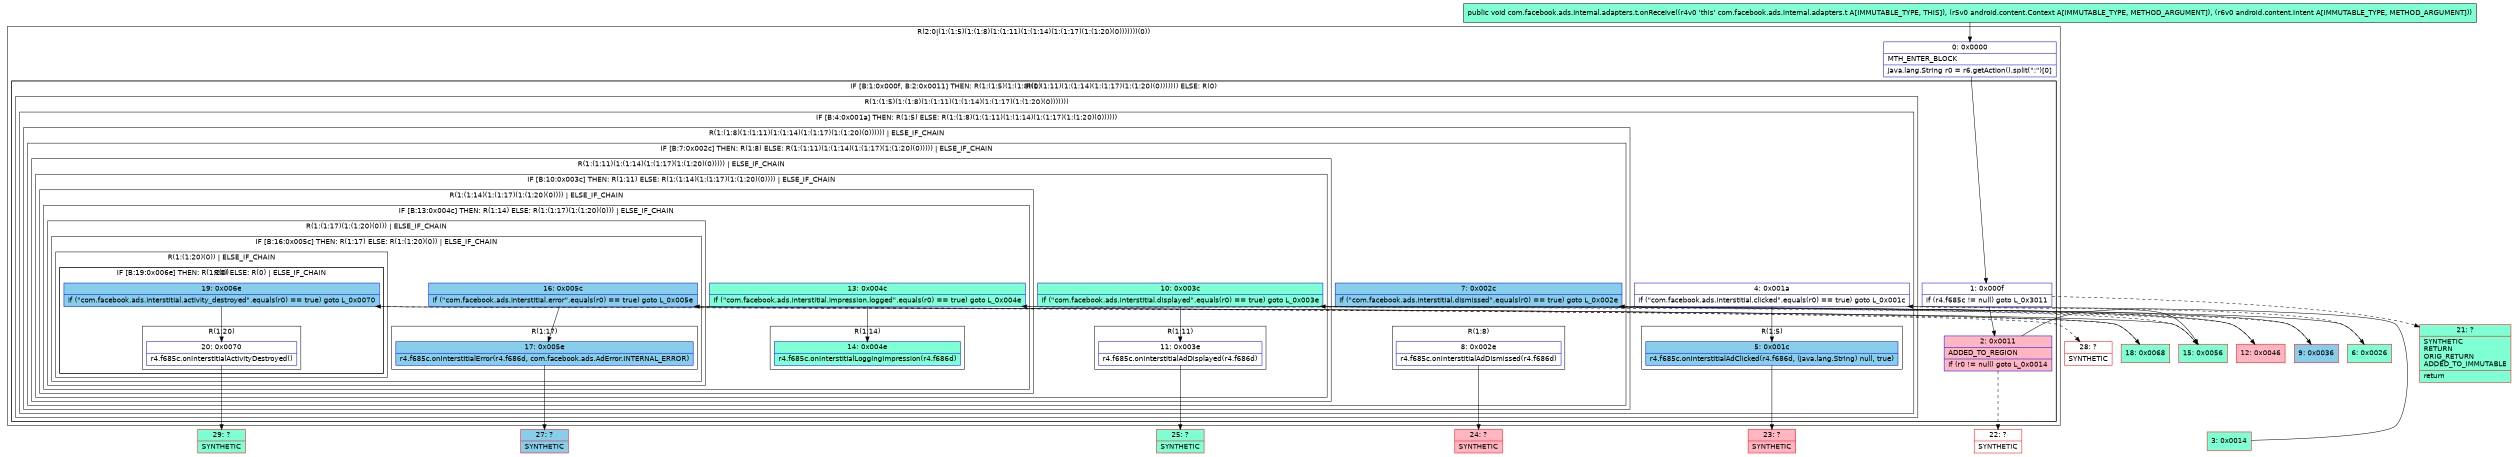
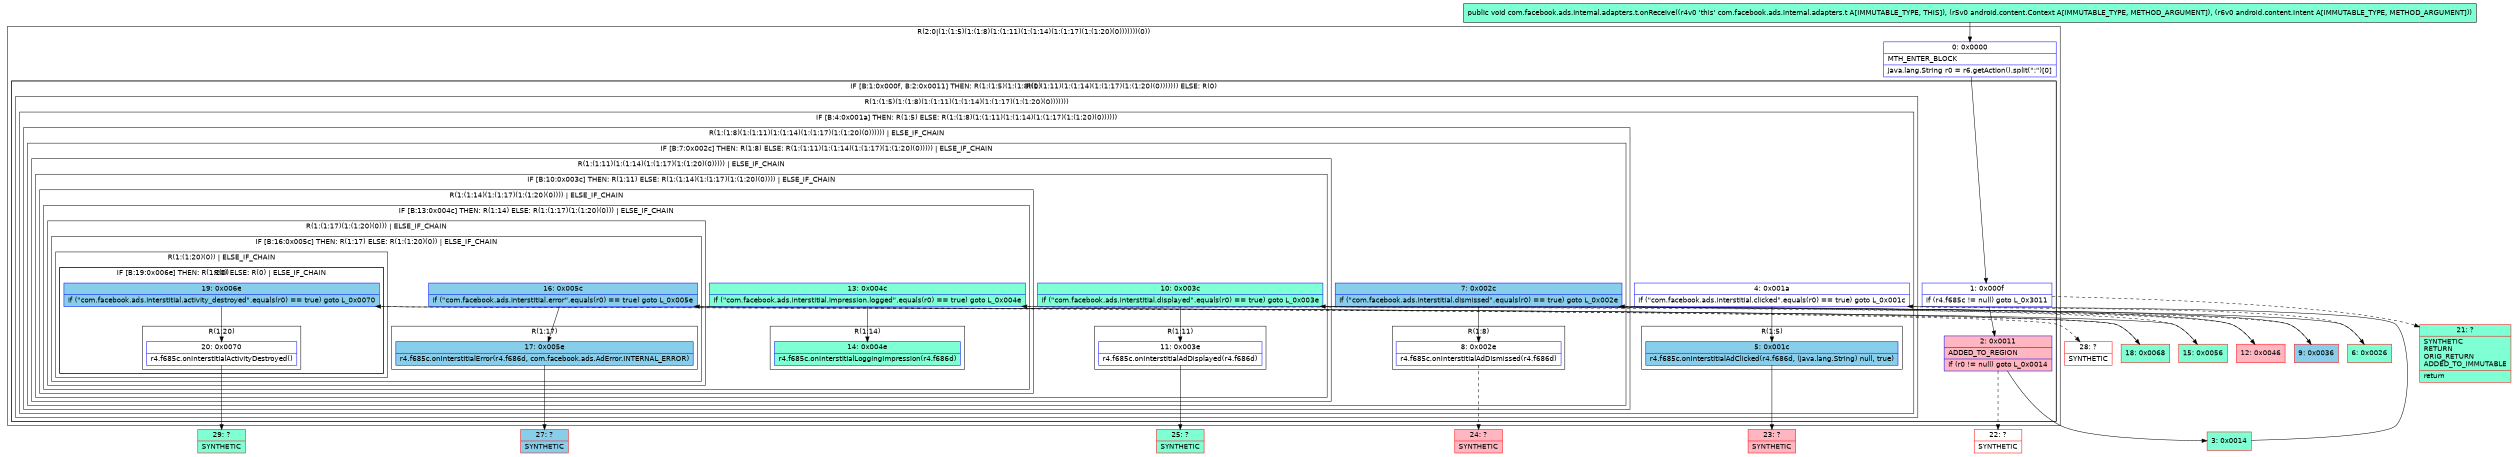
edge "2: 0x0011" -> "15: 0x0056": now "2: 0x0011" -> "3: 0x0014"
edge "7: 0x002c" -> "8: 0x002e": added
edge "8: 0x002e" -> "24: ?": style solid -> dashed
